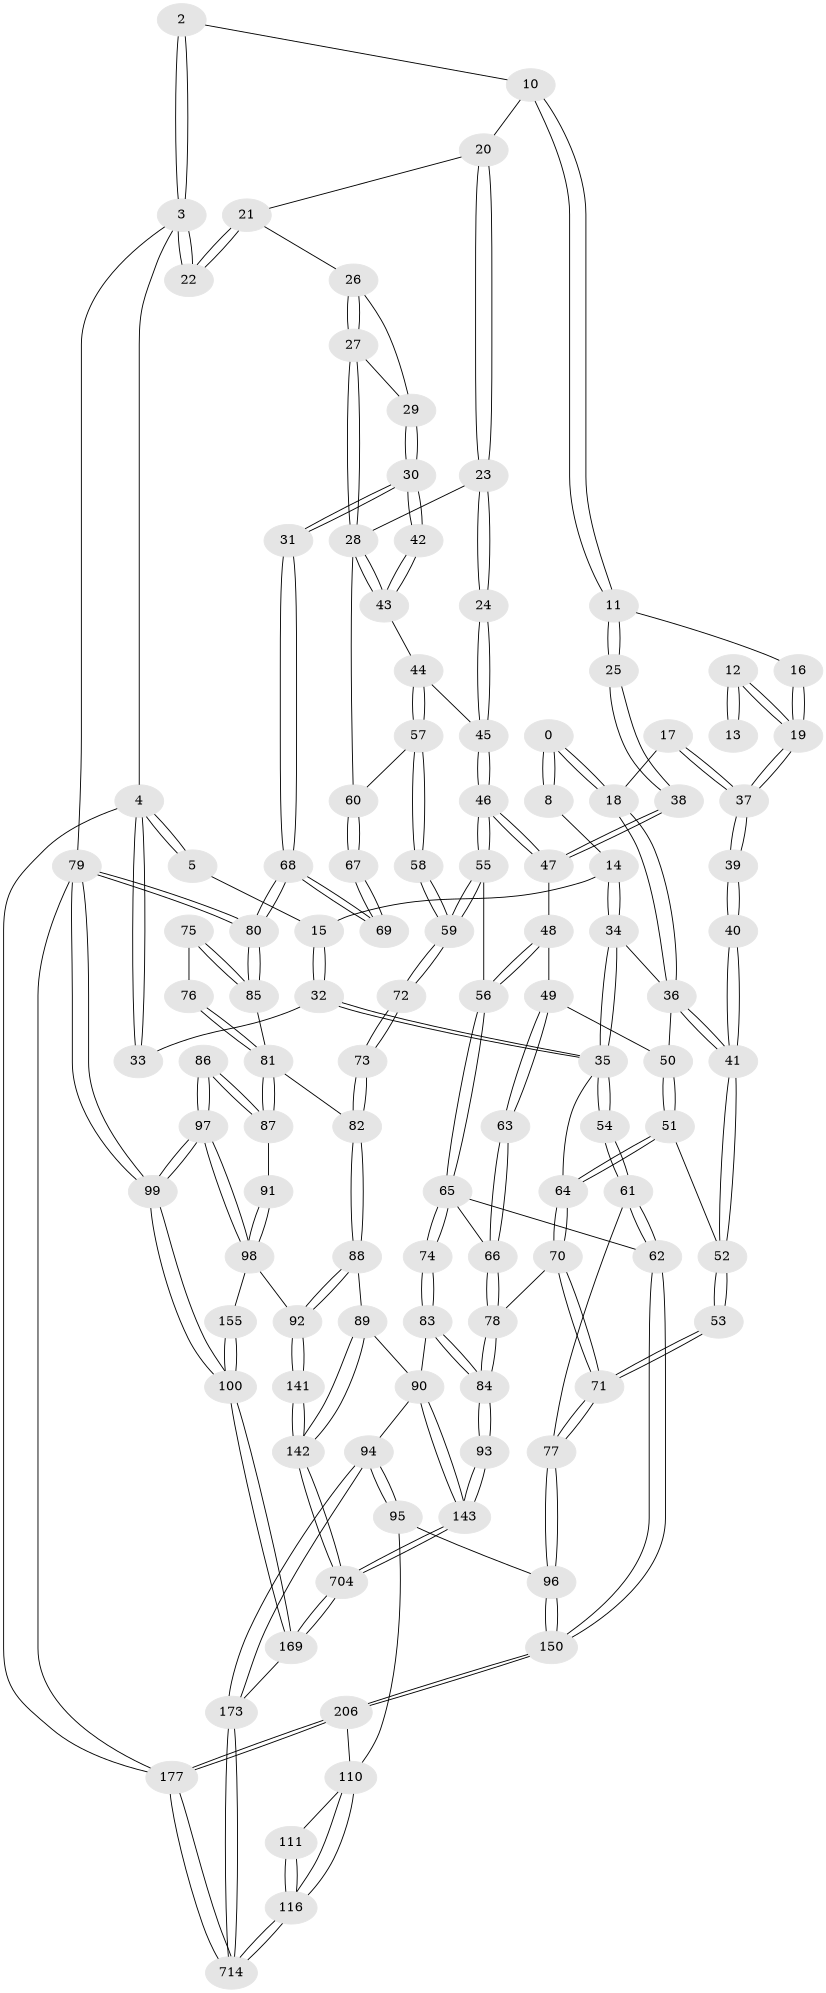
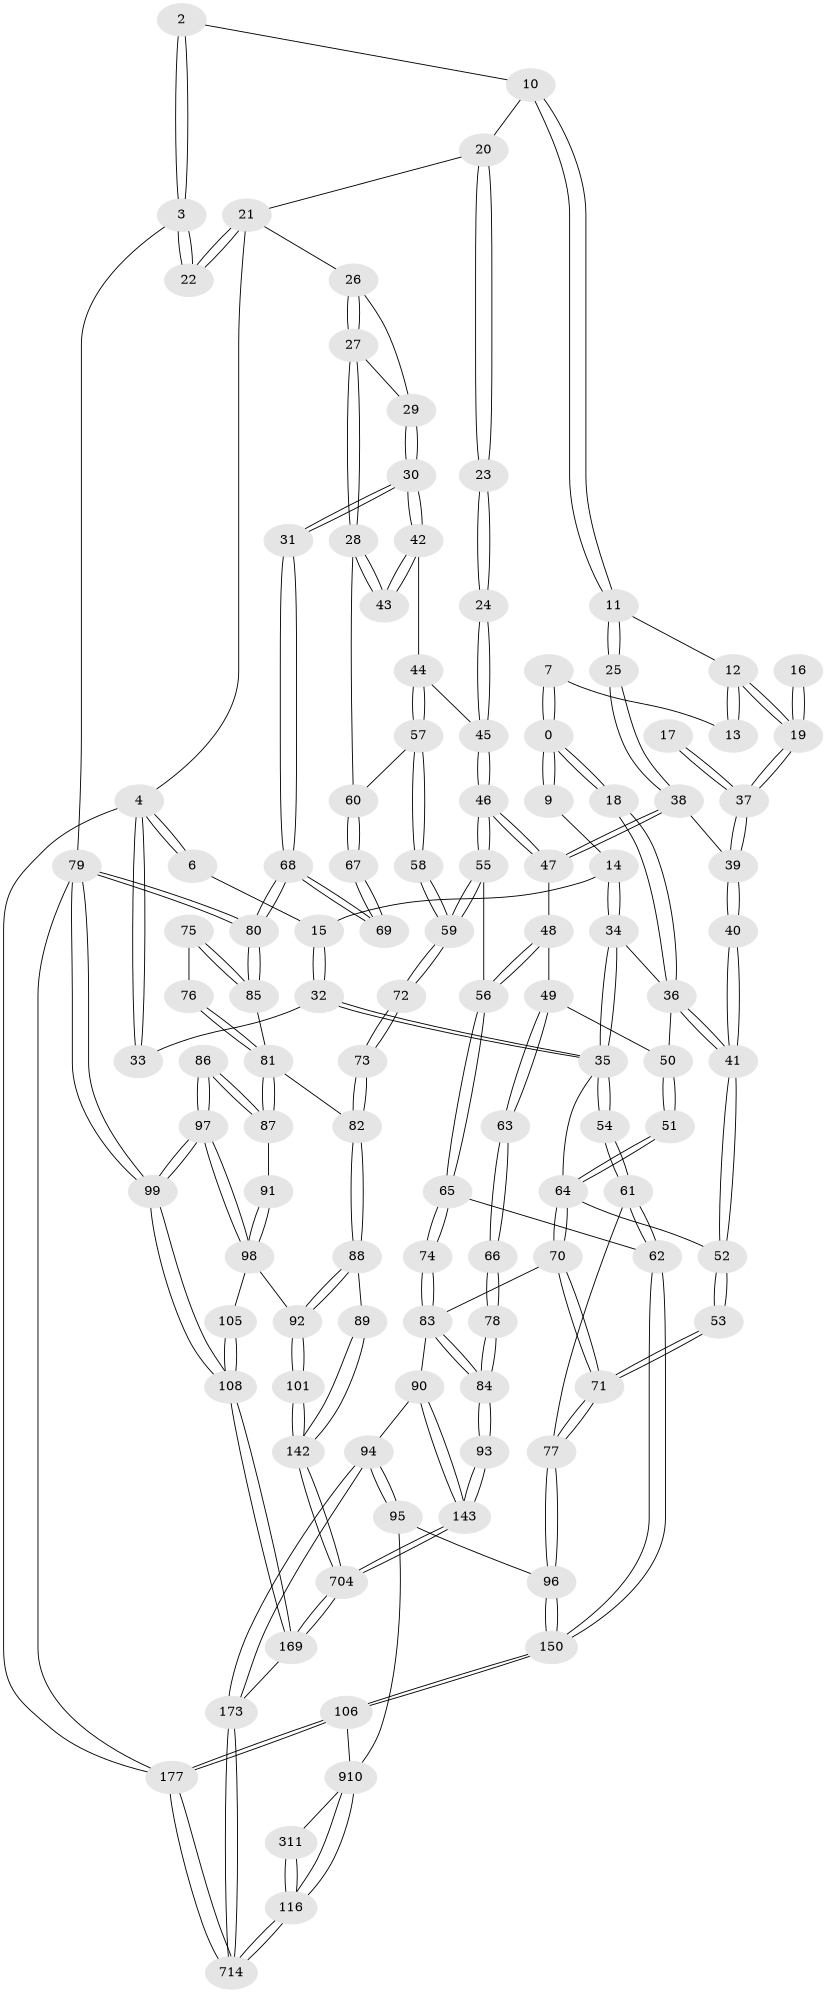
edge "23" -- "28": removed
edge "3" -- "4": now "21" -- "4"
edge "11" -- "16": now "11" -- "12"
edge "43" -- "44": now "42" -- "44"
node "7": added
edge "17" -- "18": removed
node "8": label "8" -> "9"
edge "38" -- "39": added
node "5": label "5" -> "6"
edge "51" -- "52": now "64" -- "52"
edge "65" -- "66": removed
edge "70" -- "78": now "70" -- "83"
node "155": label "155" -> "105"
edge "89" -- "90": removed
node "100": label "100" -> "108"
node "141": label "141" -> "101"
node "206": label "206" -> "106"
node "110": label "110" -> "910"
node "111": label "111" -> "311"
